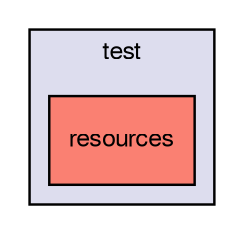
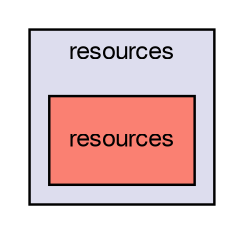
cluster "test": label "test" -> "resources"
